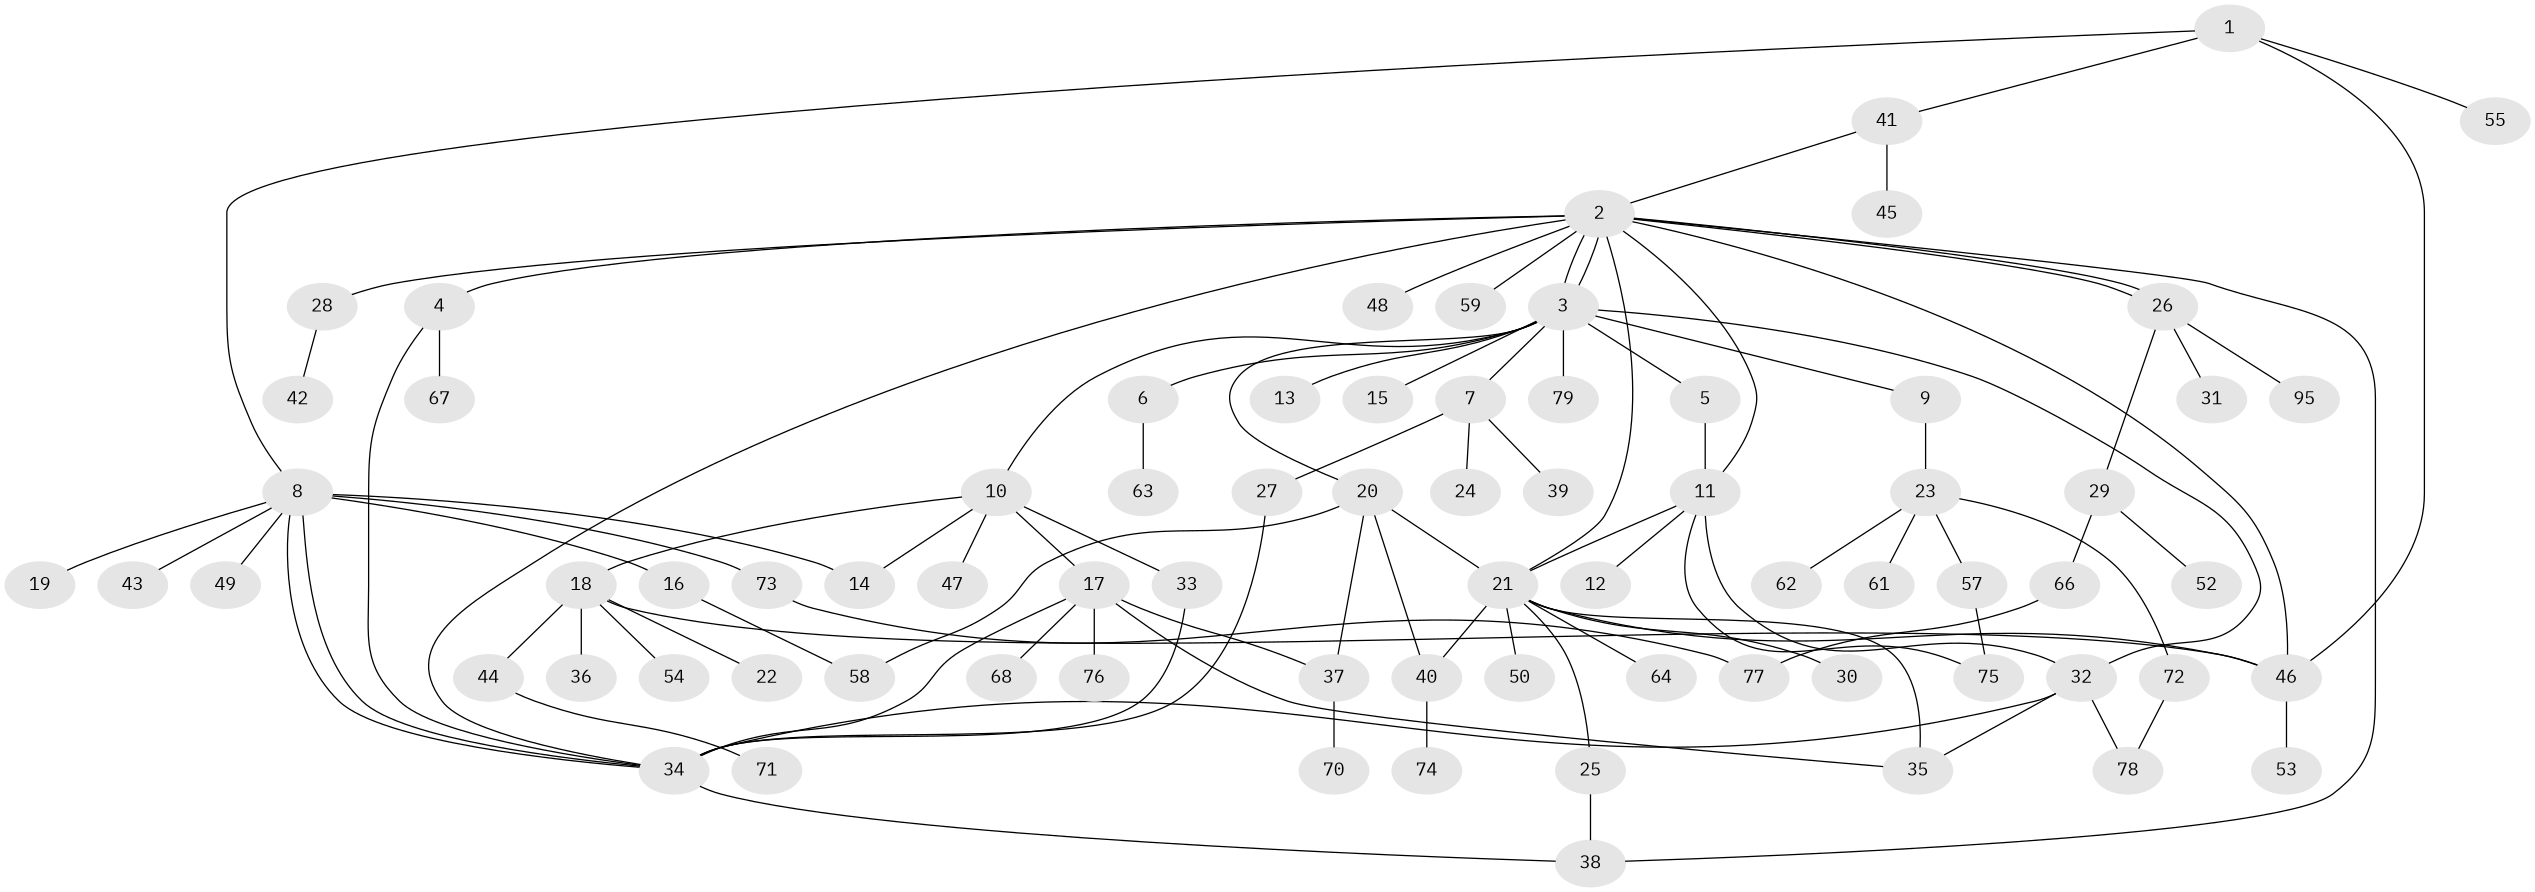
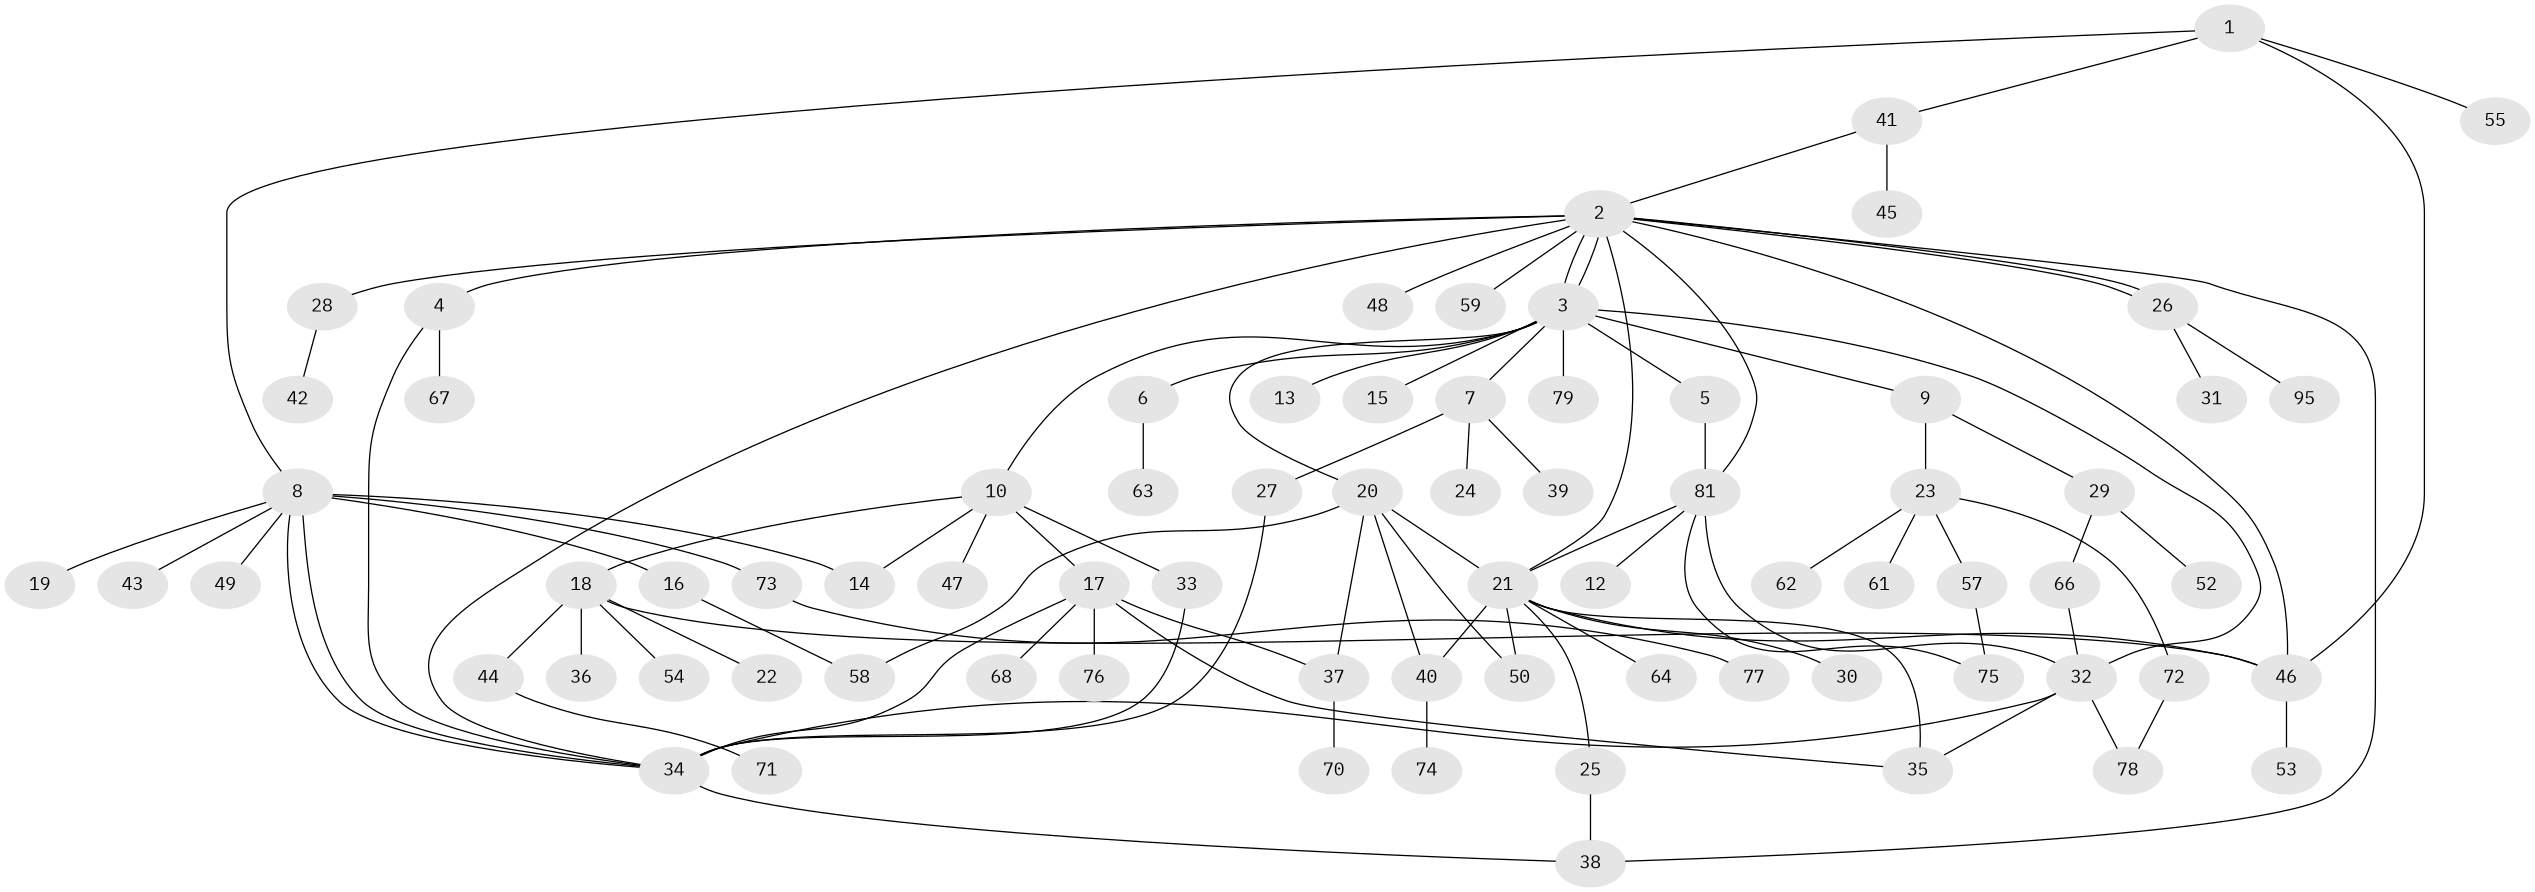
edge "26" -- "29": now "9" -- "29"
node "11": label "11" -> "81"
edge "20" -- "50": added
edge "66" -- "77": now "66" -- "32"
